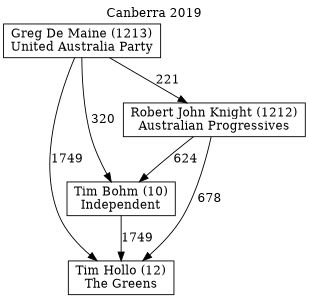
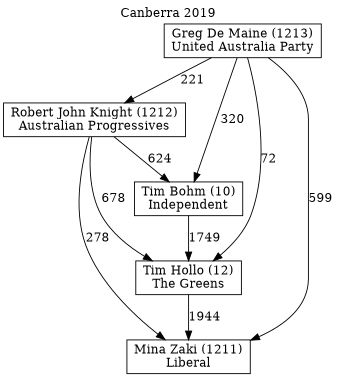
edge "Greg De Maine (1213) United Australia Party" -> "Tim Hollo (12) The Greens": label "1749" -> "72"
node "Mina Zaki (1211) Liberal": added
